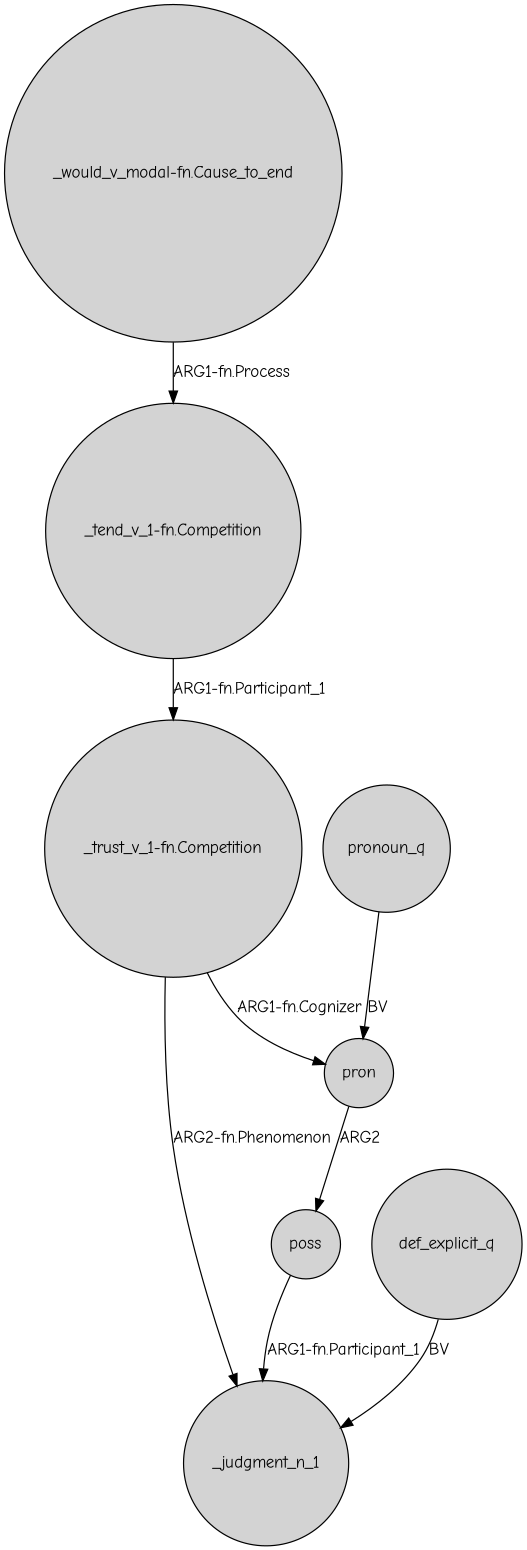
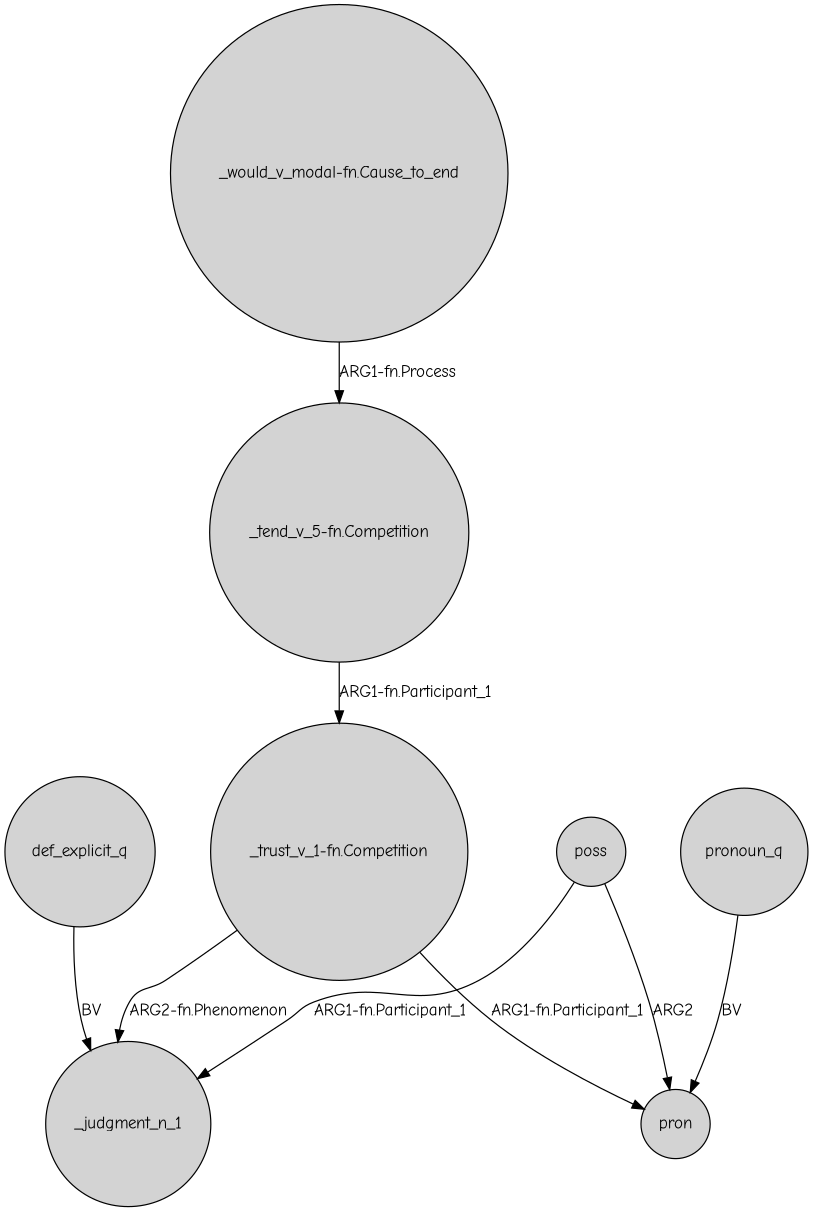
node "_tend_v_1-fn.Competition": label "_tend_v_1-fn.Competition" -> "_tend_v_5-fn.Competition"
edge "_trust_v_1-fn.Competition" -> "pron": label "ARG1-fn.Cognizer" -> "ARG1-fn.Participant_1"
edge "pron" -> "poss": reversed
